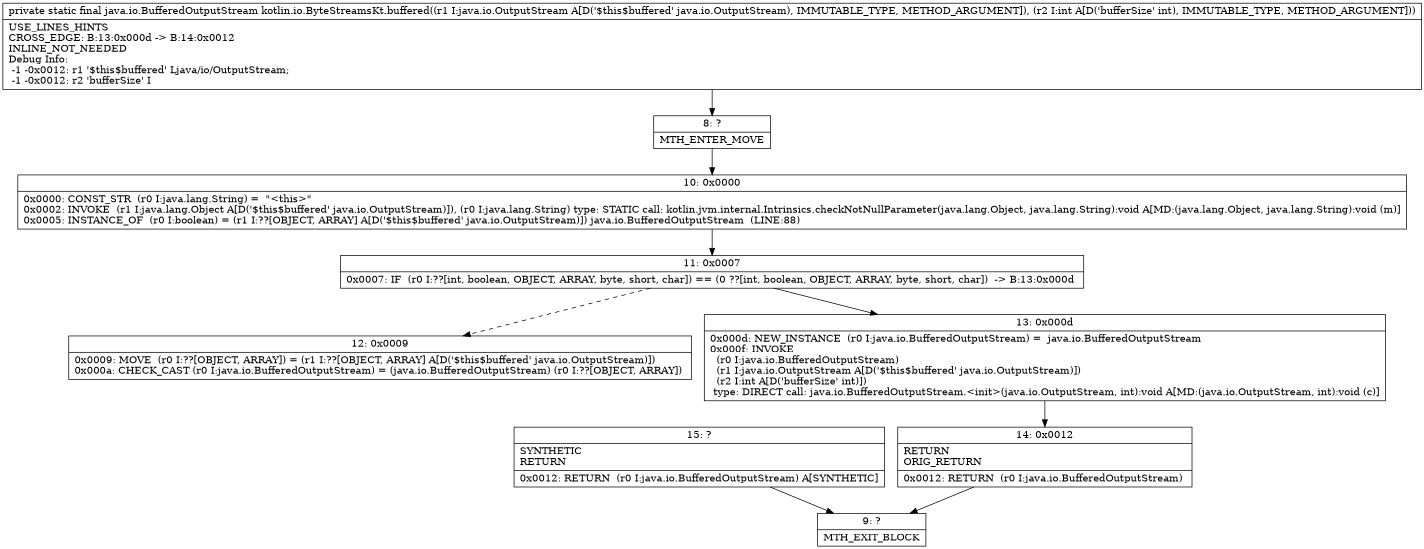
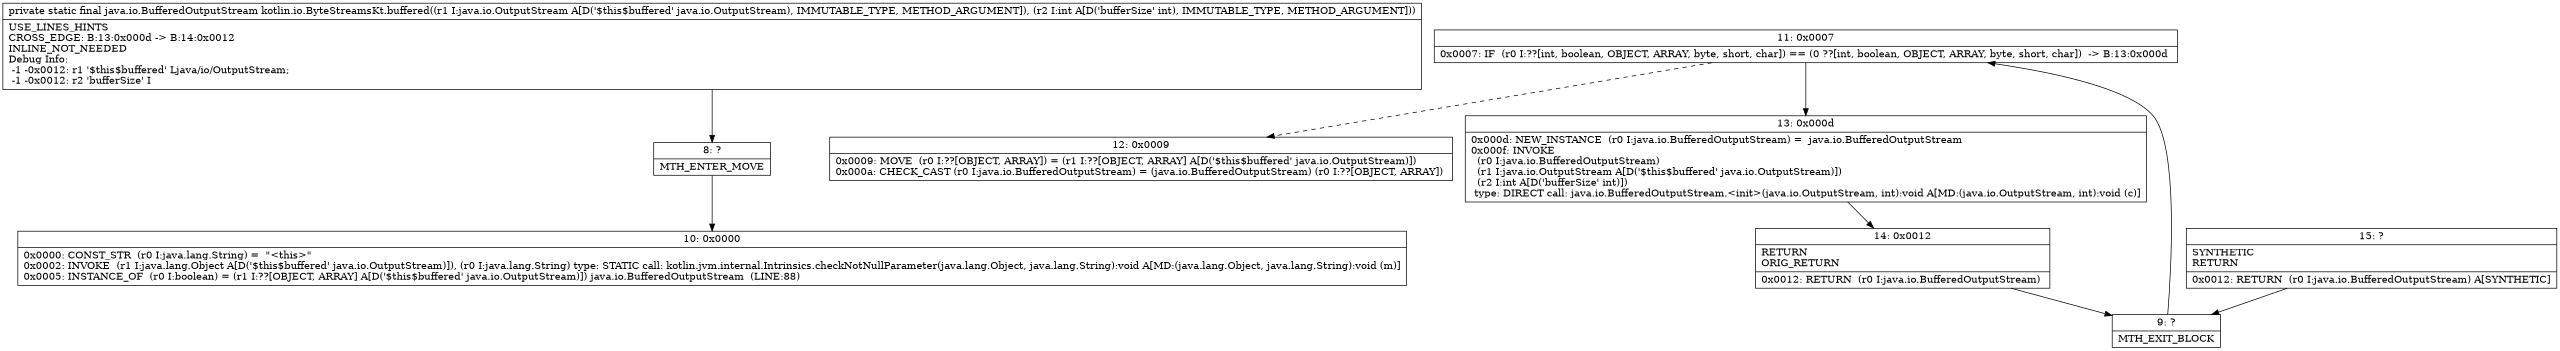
edge "10: 0x0000" -> "11: 0x0007": now "9: ?" -> "11: 0x0007"
